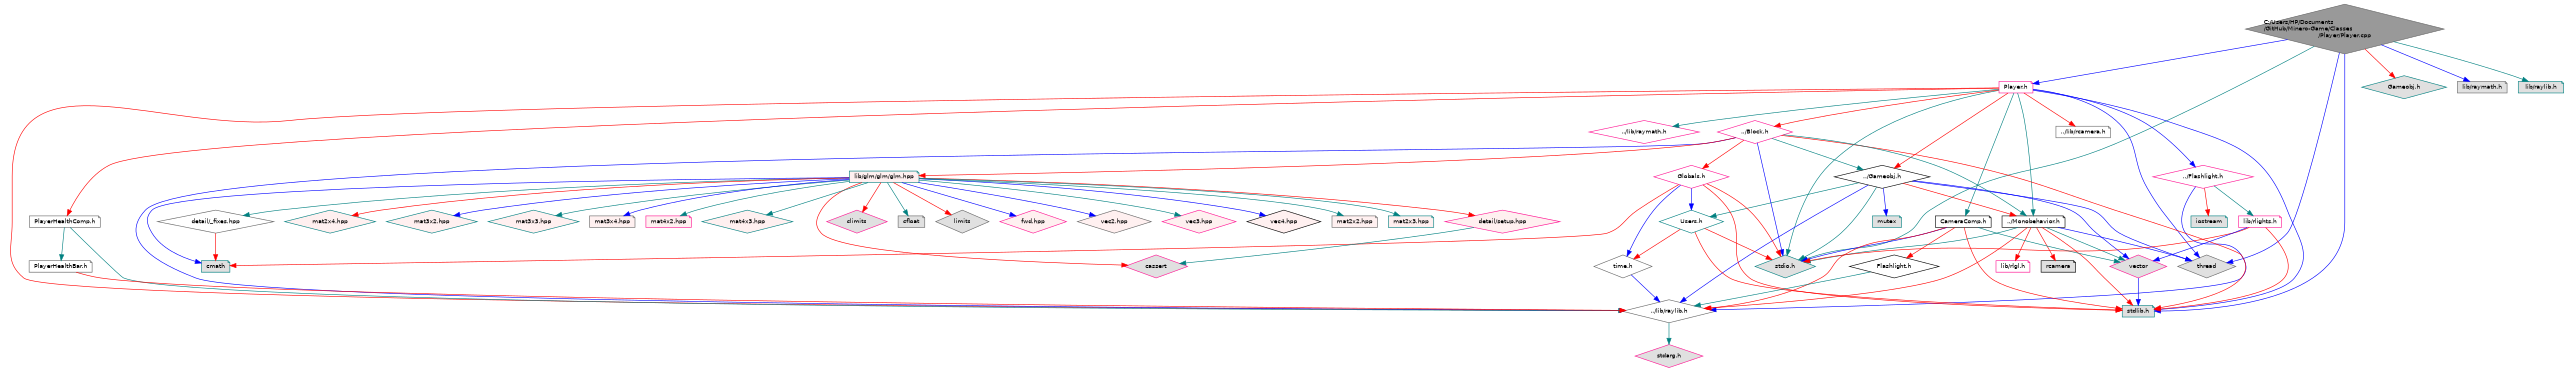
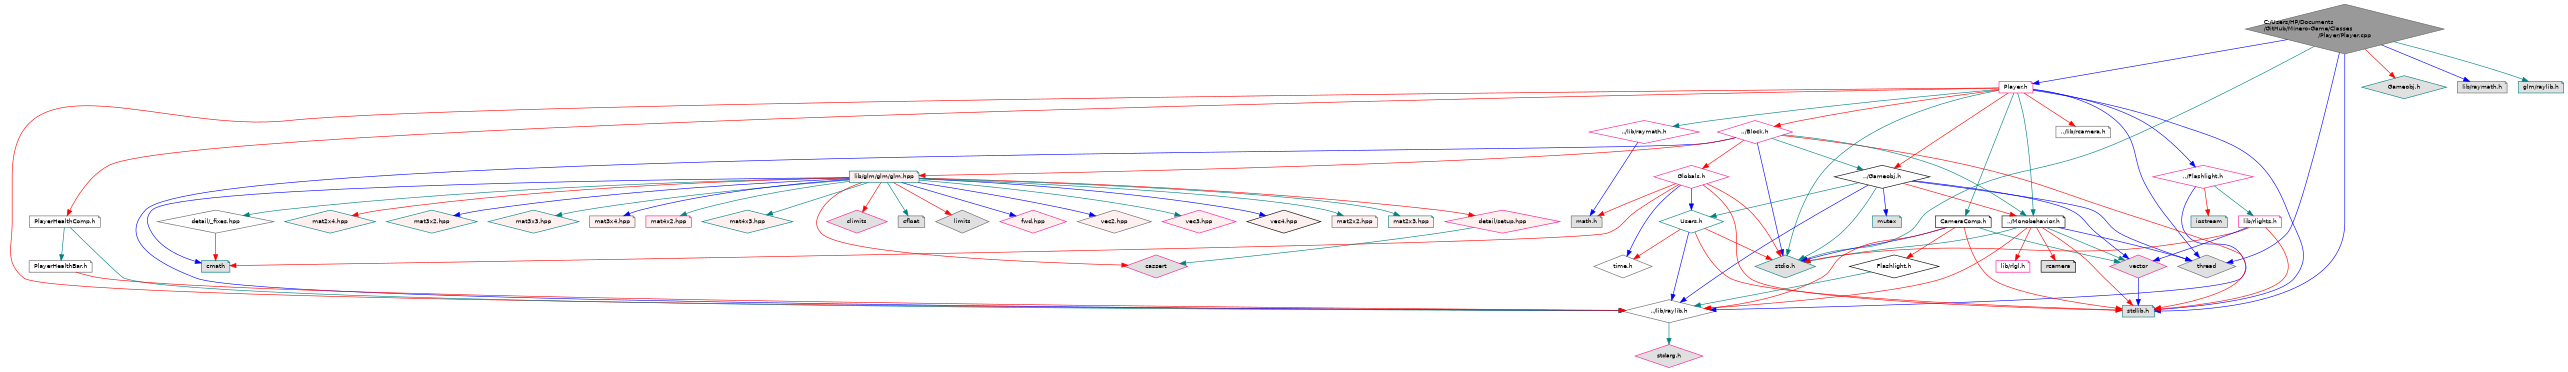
node "lib/raylib.h": label "lib/raylib.h" -> "glm/raylib.h"
node "math.h": added
edge "time.h" -> "../lib/raylib.h": now "Users.h" -> "../lib/raylib.h"
